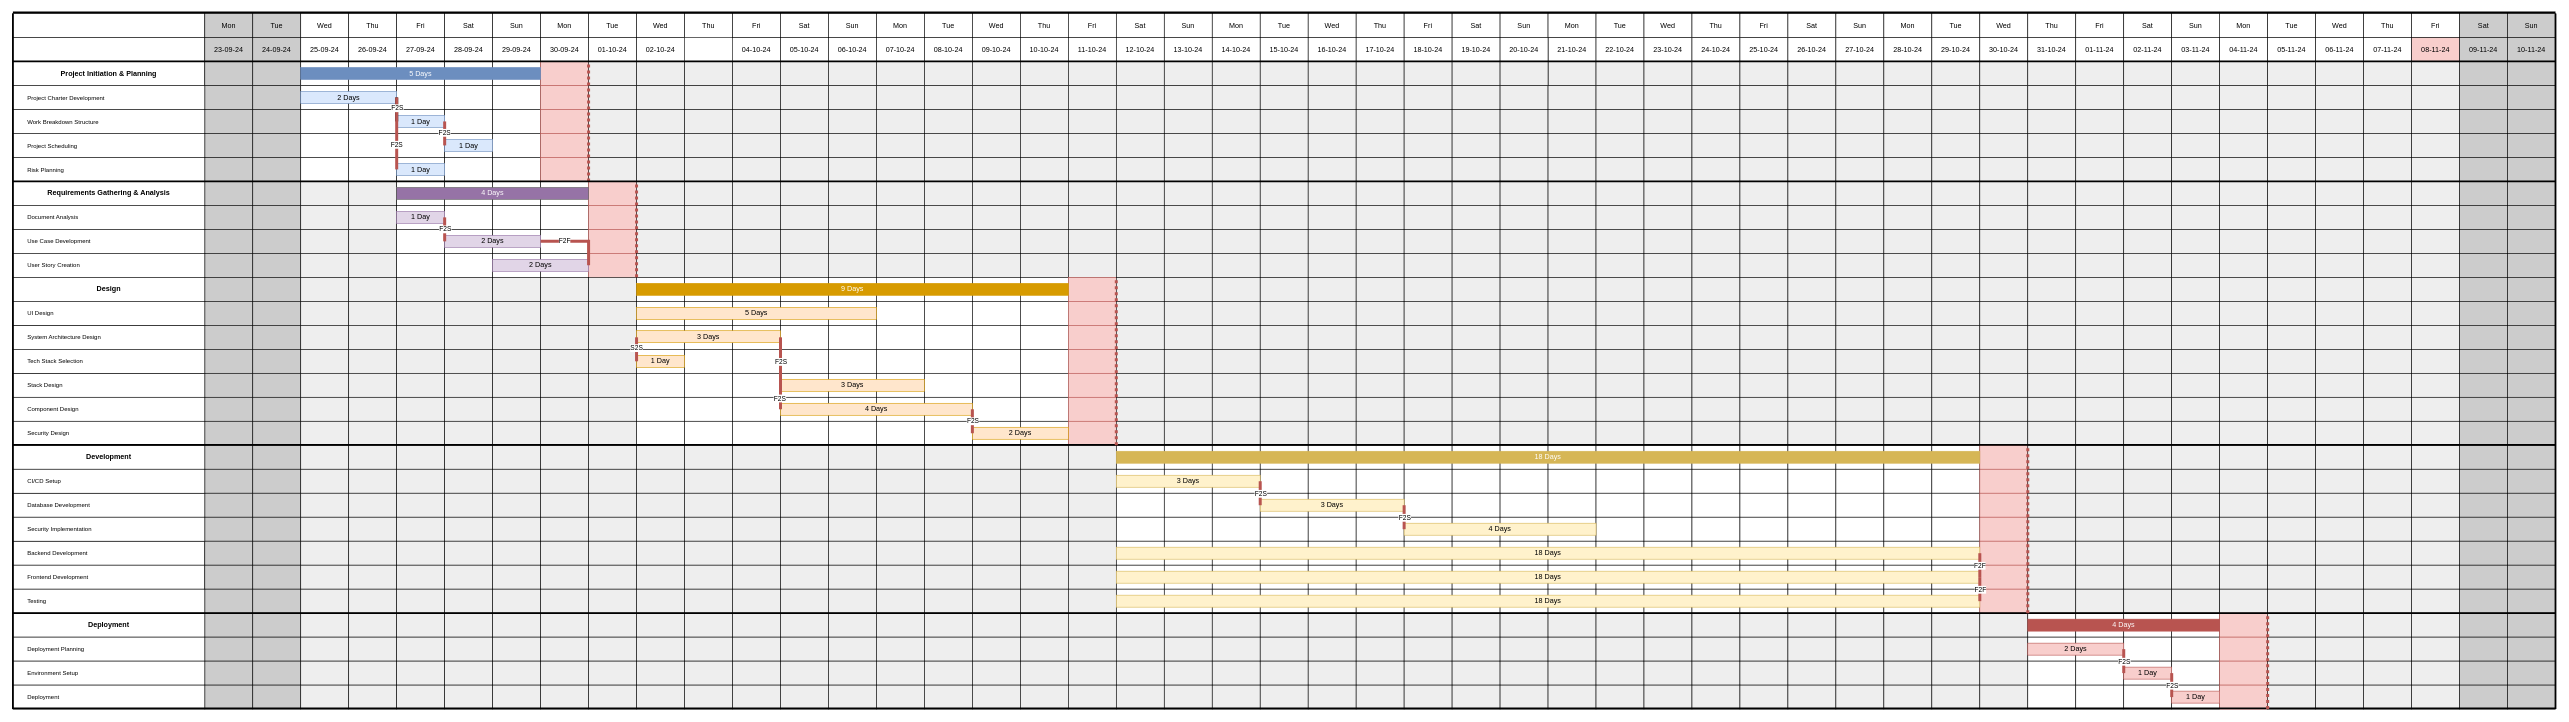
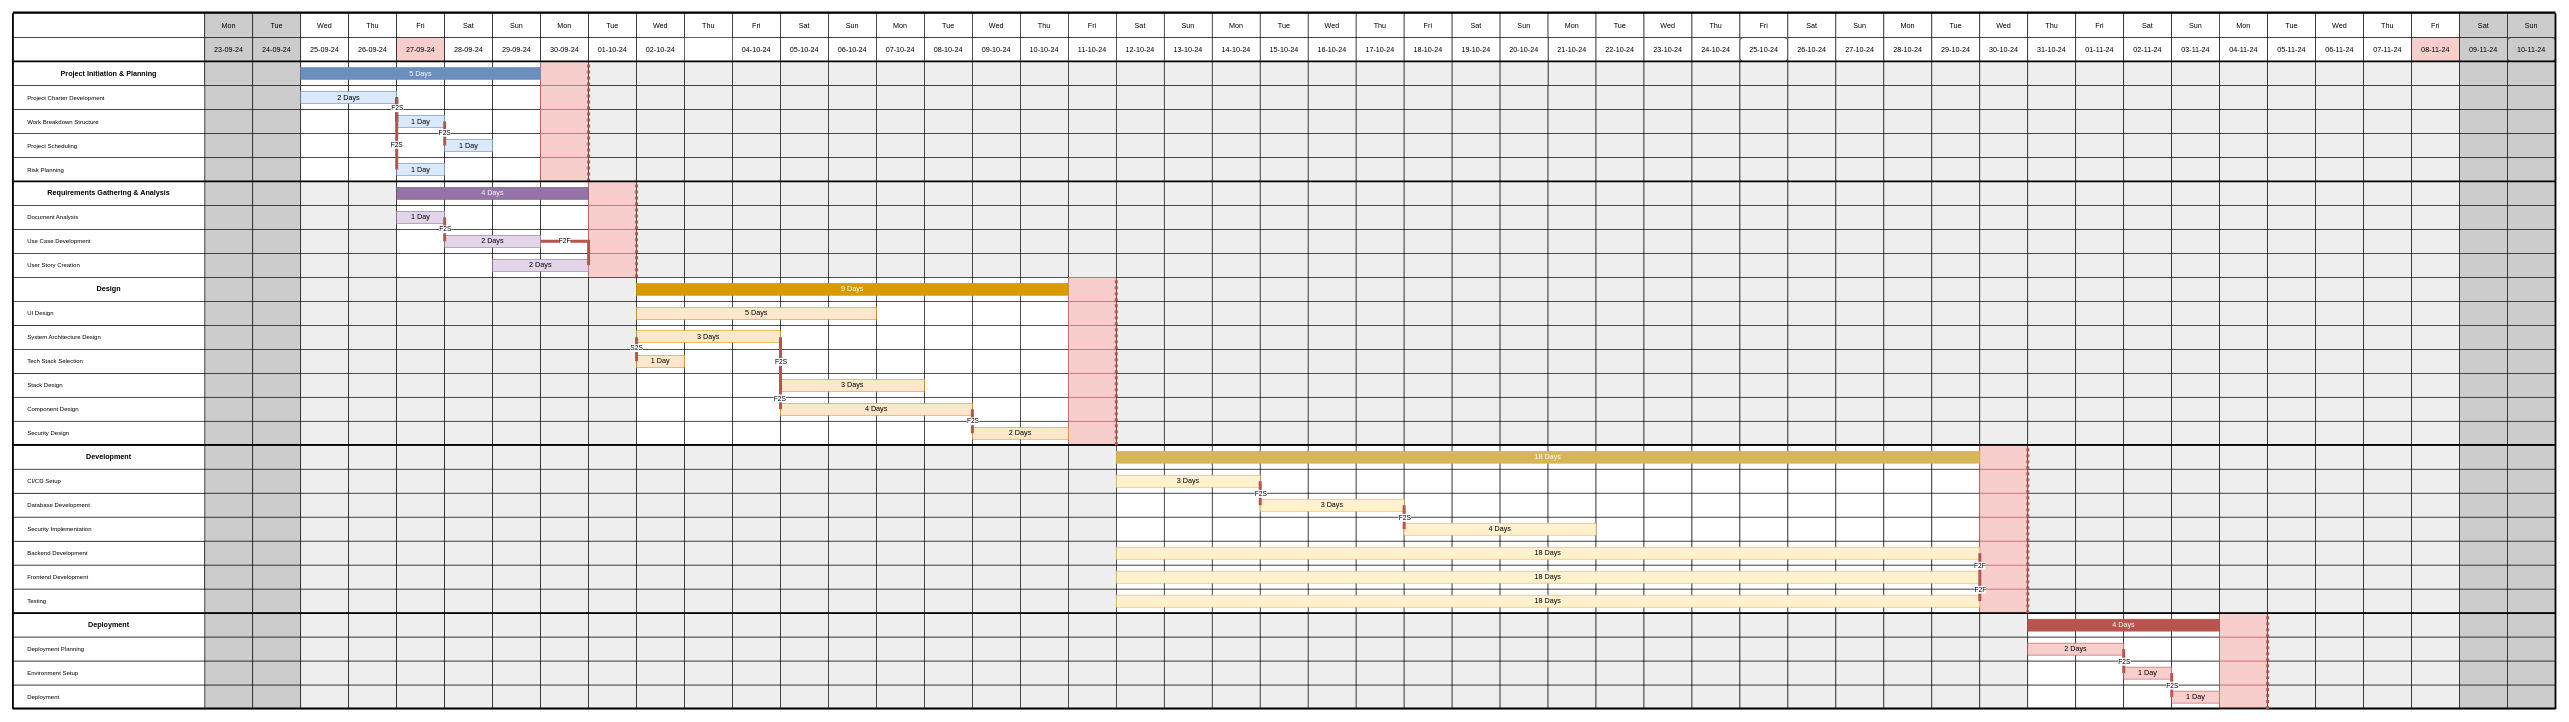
node "27-09-24": fillcolor #ffffff -> #f8cecc
node "25-10-24": shape rectangle -> rounded rectangle
node "10-11-24": shape rectangle -> rounded rectangle
